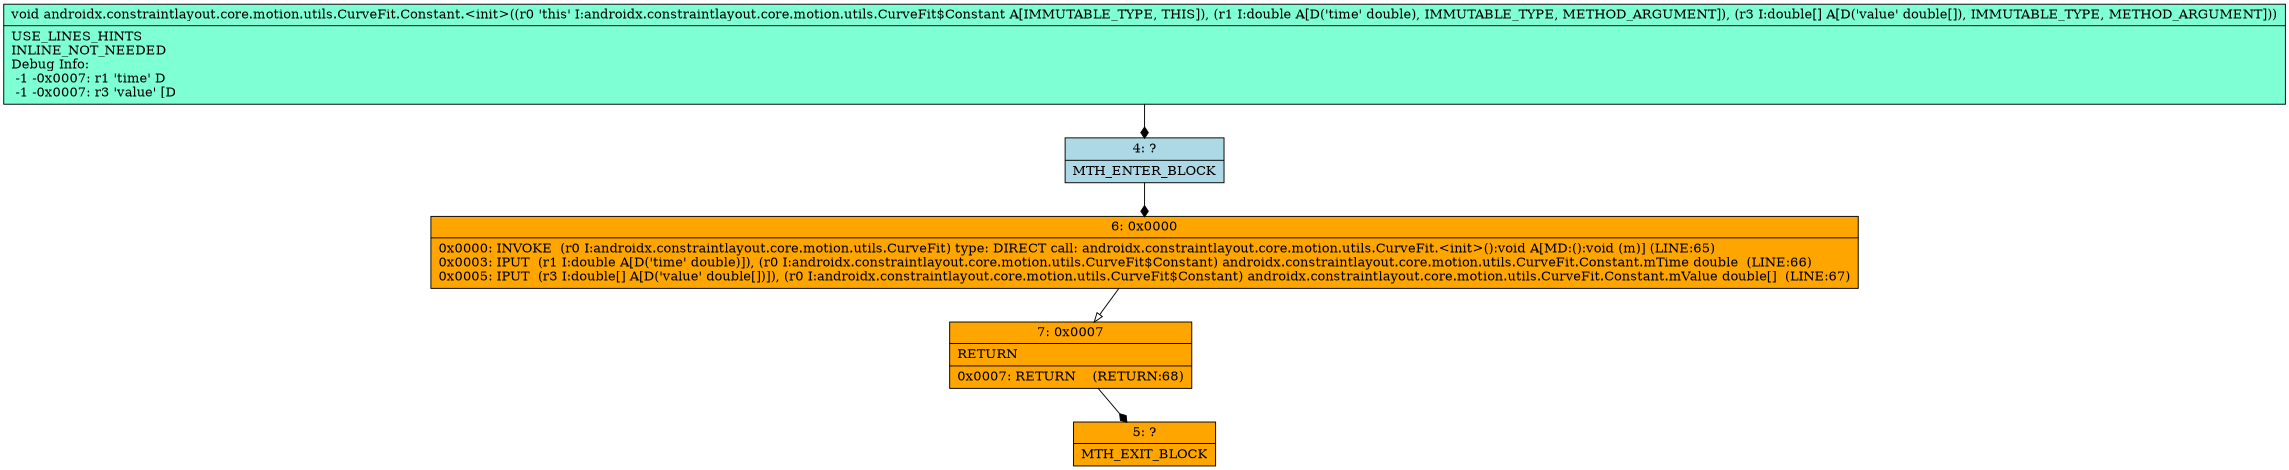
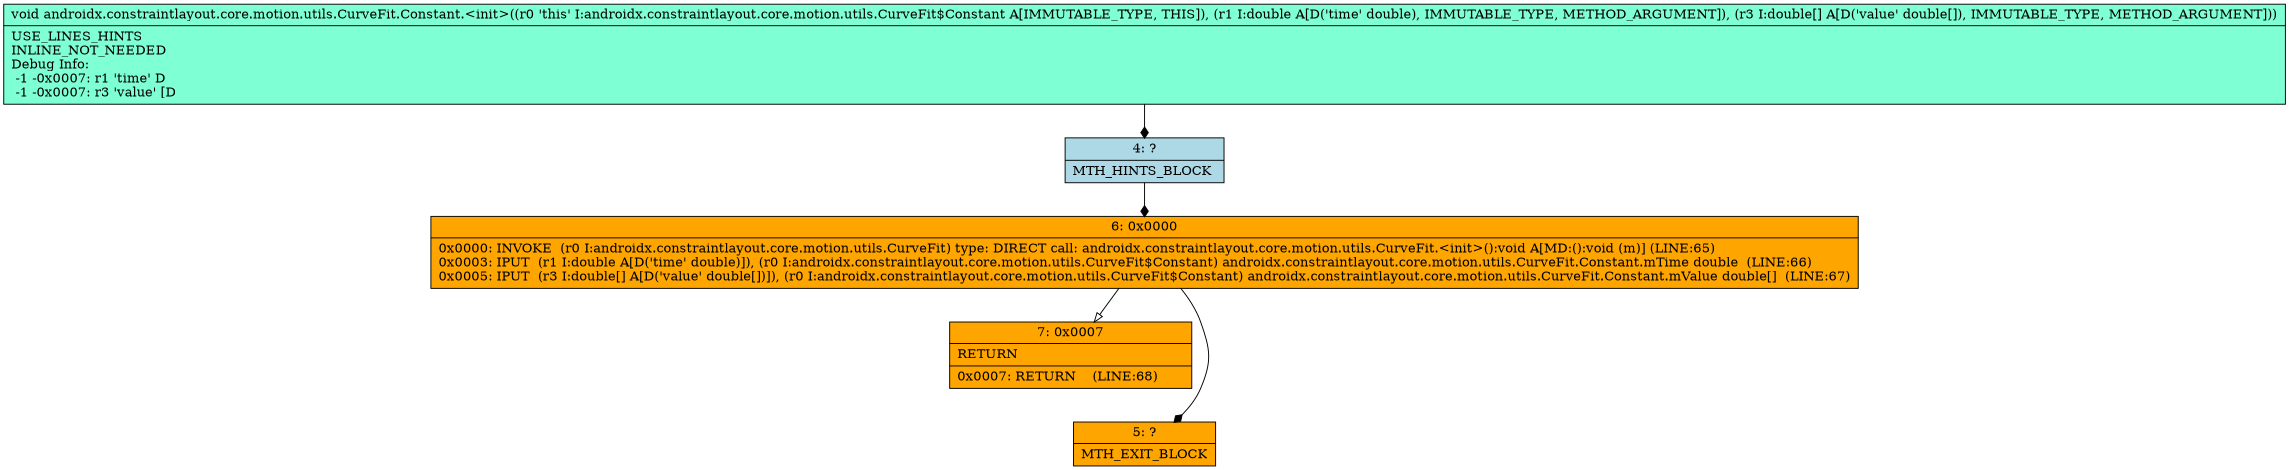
node "4: ?": text "MTH_ENTER_BLOCK" -> "MTH_HINTS_BLOCK"
node "7: 0x0007": text "0x0007: RETURN    (RETURN:68)" -> "0x0007: RETURN    (LINE:68)"
edge "7: 0x0007" -> "5: ?": now "6: 0x0000" -> "5: ?"
